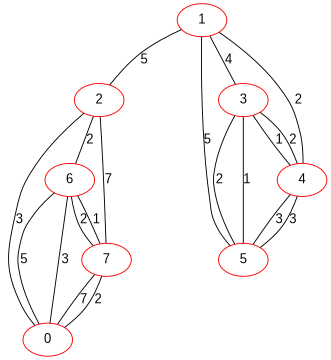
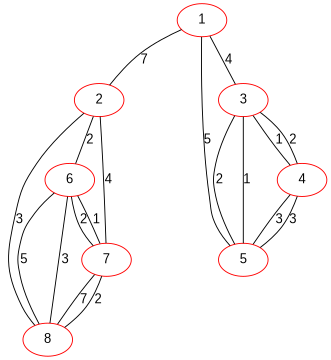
edge "1" -- "2": label "5" -> "7"
edge "1" -- "4": removed, label "2"
edge "2" -- "7": label "7" -> "4"
node "0": label "0" -> "8"
